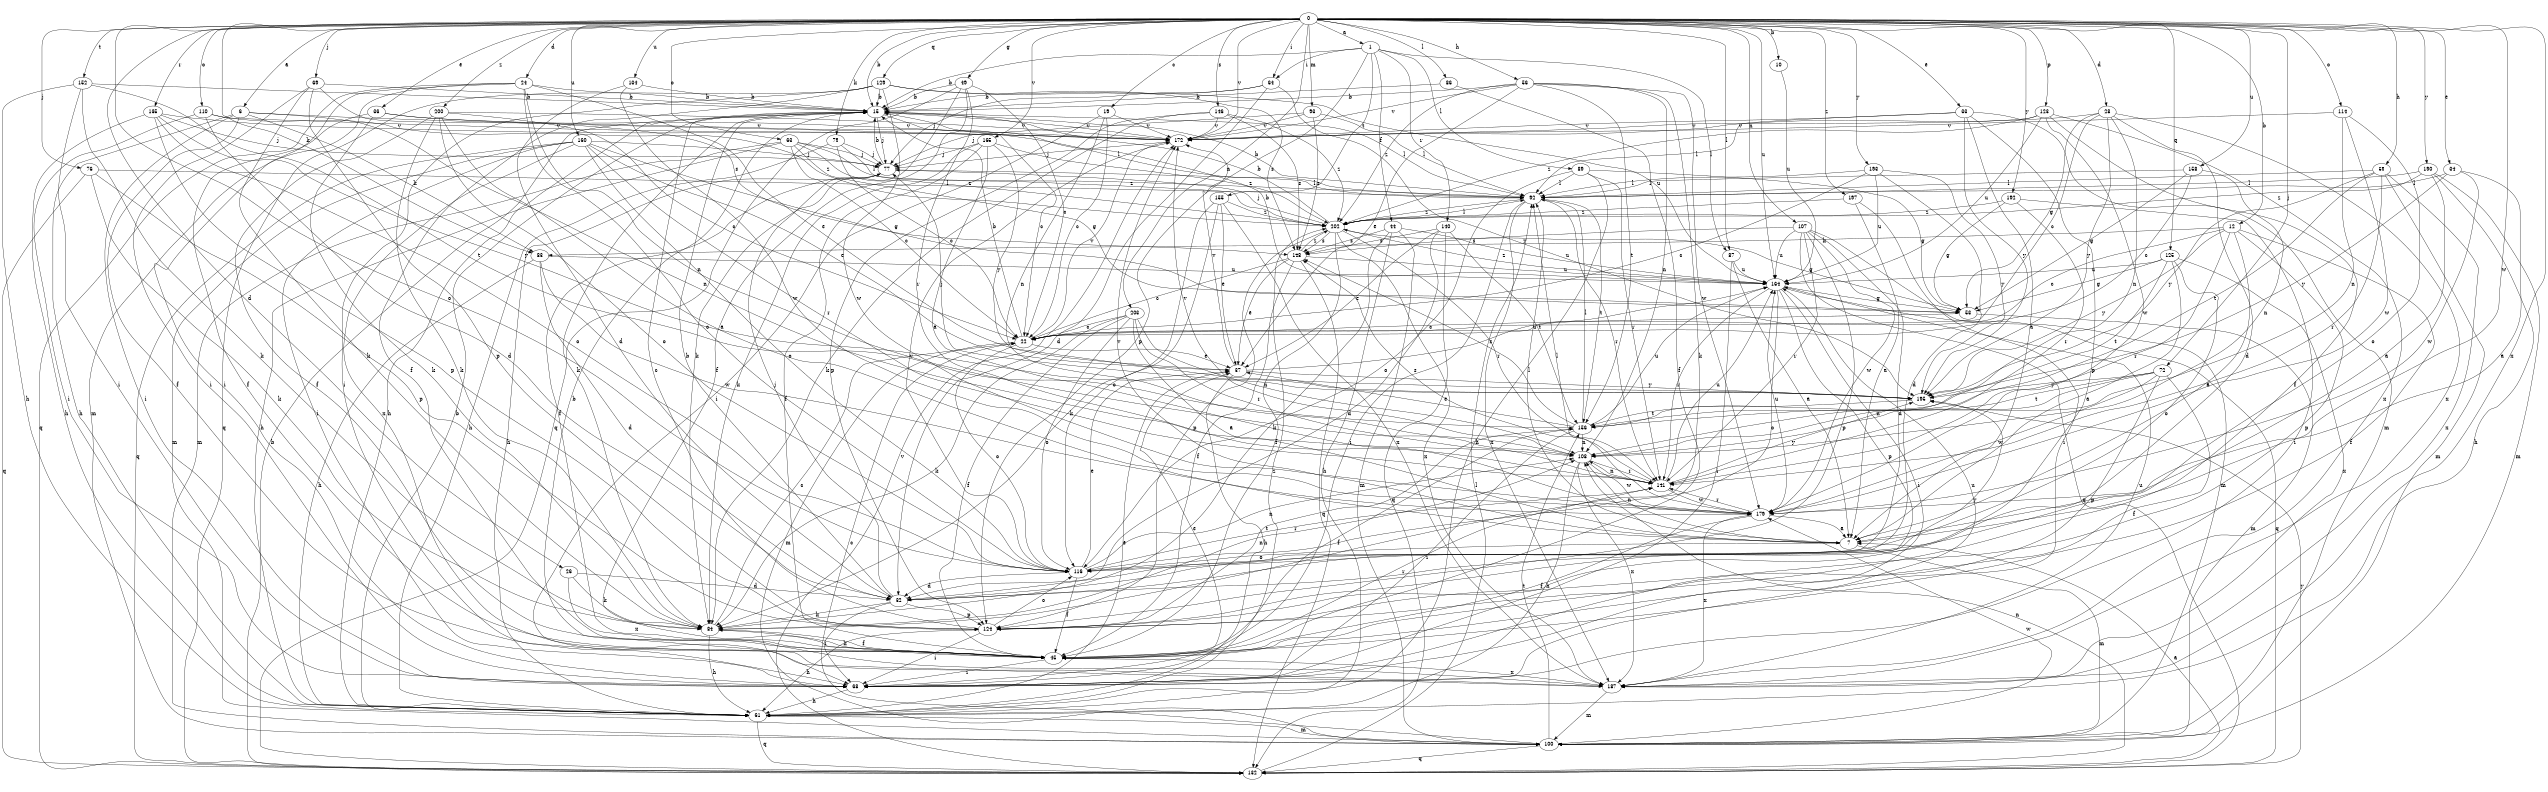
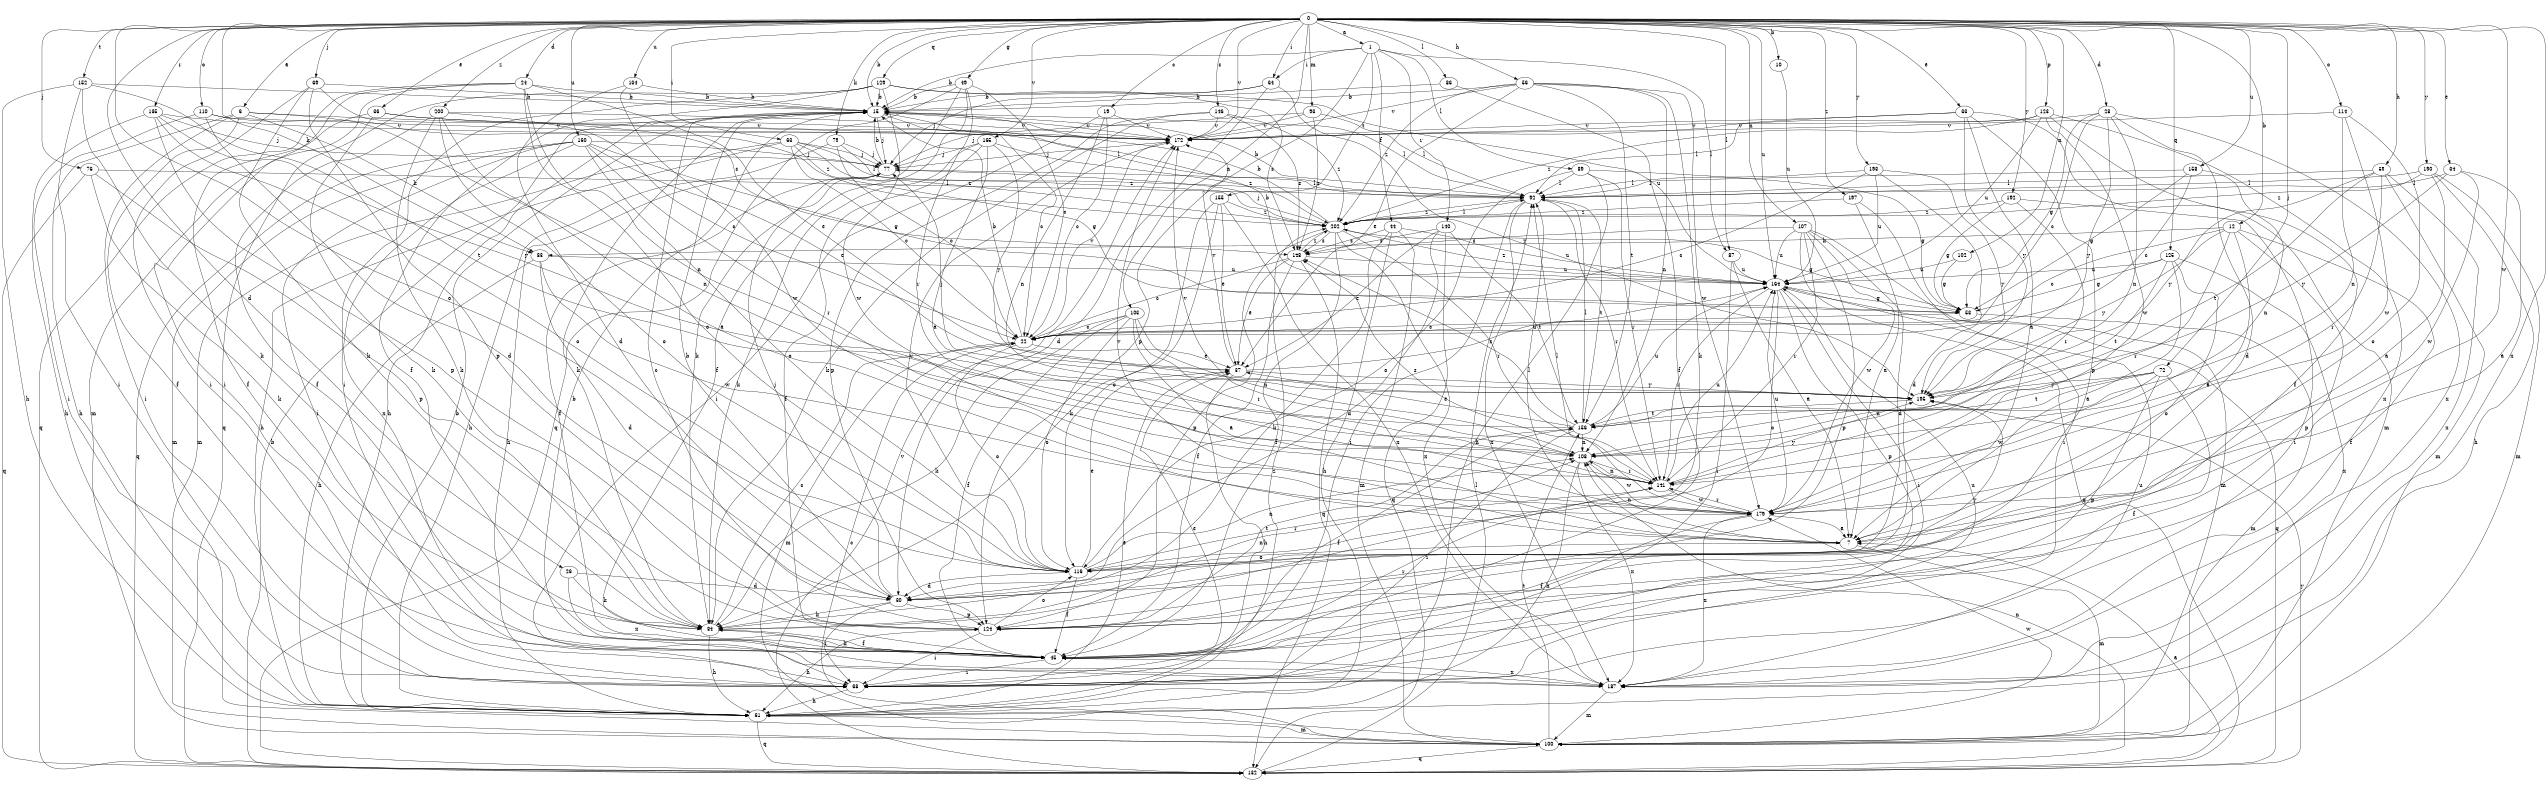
edge "0" -> "63": label "o" -> "i"
node "102": added
node "203": label "203" -> "103"
node "32": label "32" -> "30"
